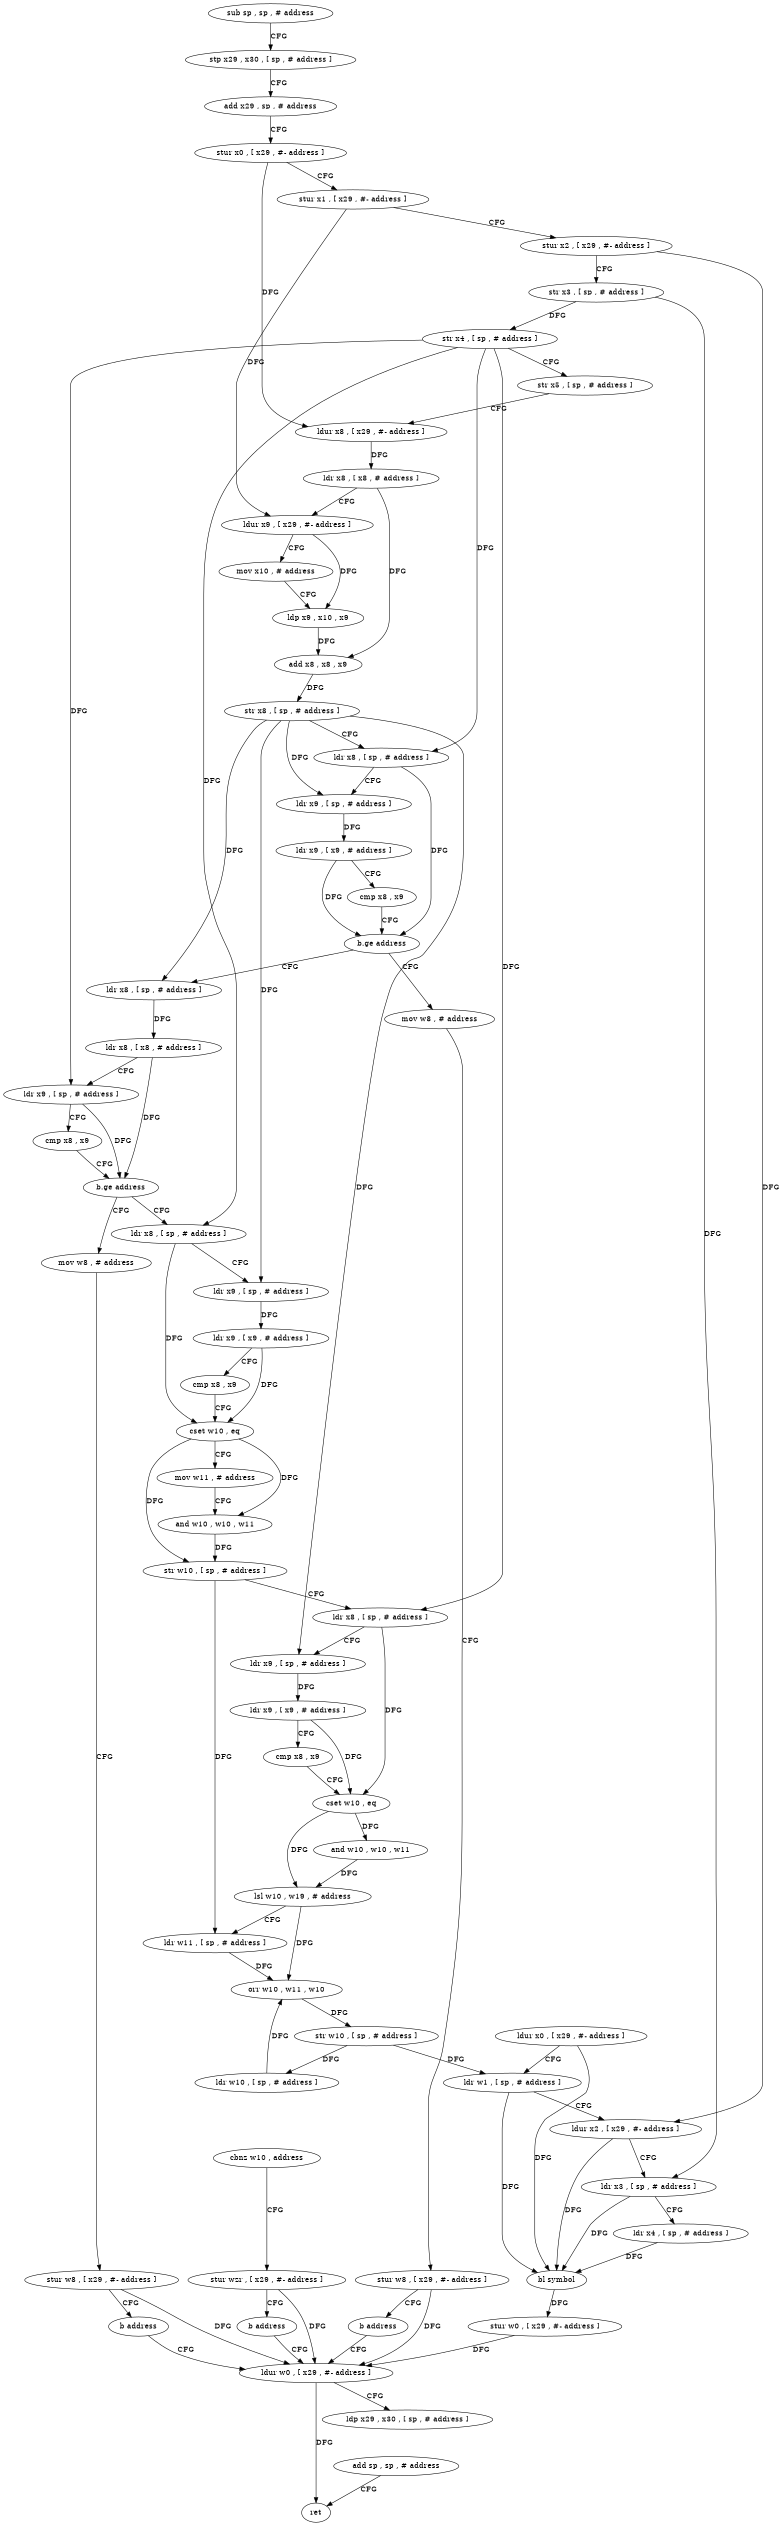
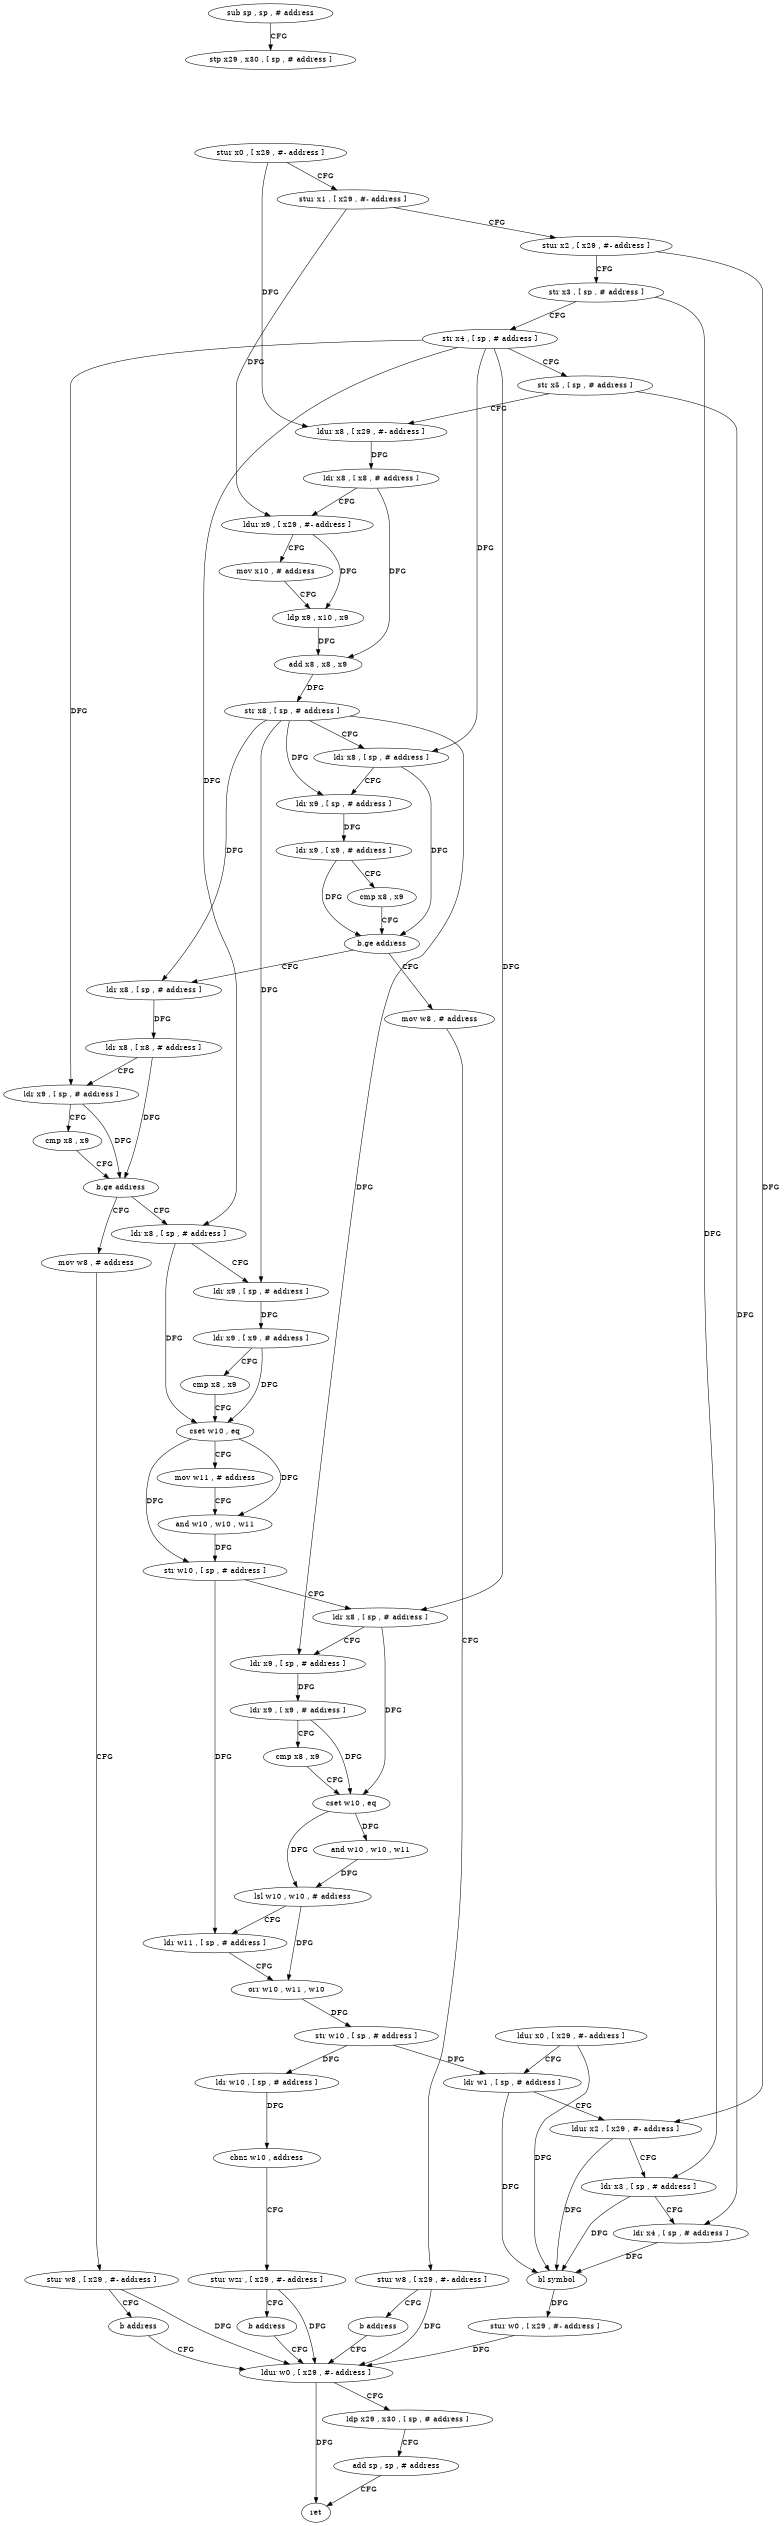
node "add x29 , sp , # address": removed
edge "str x3 , [ sp , # address ]" -> "str x4 , [ sp , # address ]": label "DFG" -> "CFG"
edge "str x5 , [ sp , # address ]" -> "ldr x4 , [ sp , # address ]": added, label "DFG"
node "lsl w10 , w19 , # address": label "lsl w10 , w19 , # address" -> "lsl w10 , w10 , # address"
edge "ldr w11 , [ sp , # address ]" -> "orr w10 , w11 , w10": label "DFG" -> "CFG"
edge "ldr w10 , [ sp , # address ]" -> "orr w10 , w11 , w10": now "ldr w10 , [ sp , # address ]" -> "cbnz w10 , address"
edge "ldp x29 , x30 , [ sp , # address ]" -> "add sp , sp , # address": added, label "CFG"
